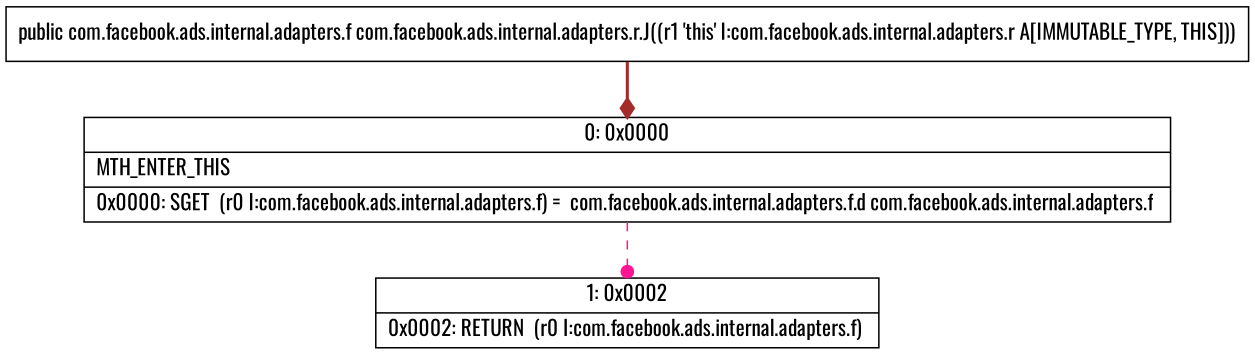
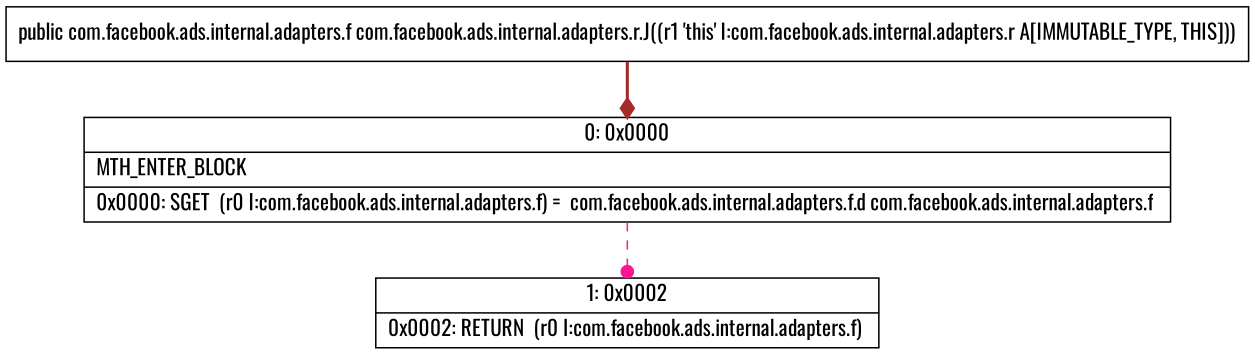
node "0: 0x0000": text "MTH_ENTER_THIS" -> "MTH_ENTER_BLOCK"
